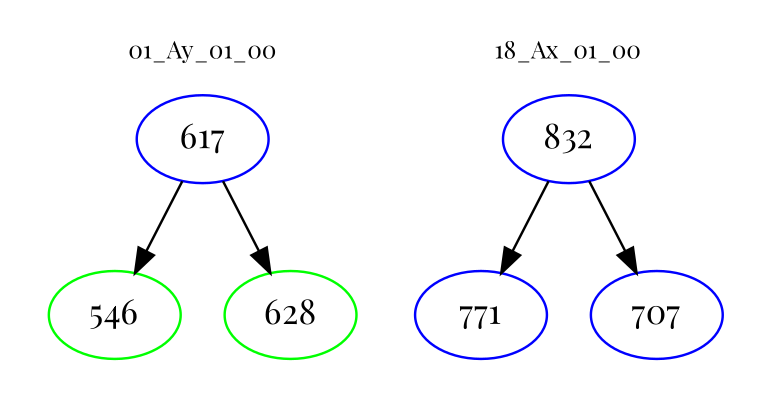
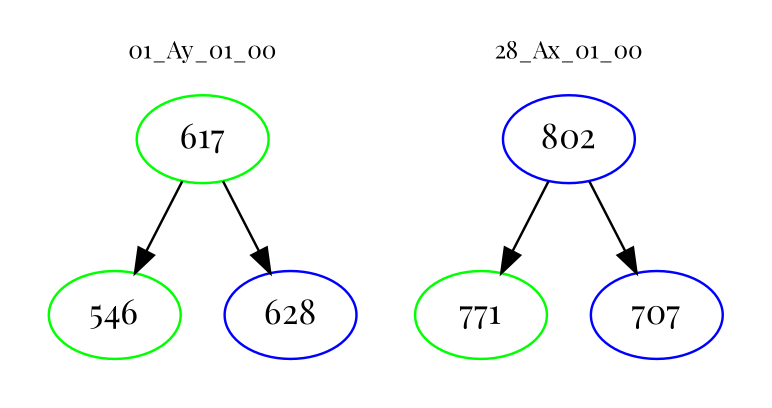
cluster "18_Ax_01_00": label "18_Ax_01_00" -> "28_Ax_01_00"
node "617": color blue -> green
node "832": label "832" -> "802"
node "628": color green -> blue
node "771": color blue -> green
